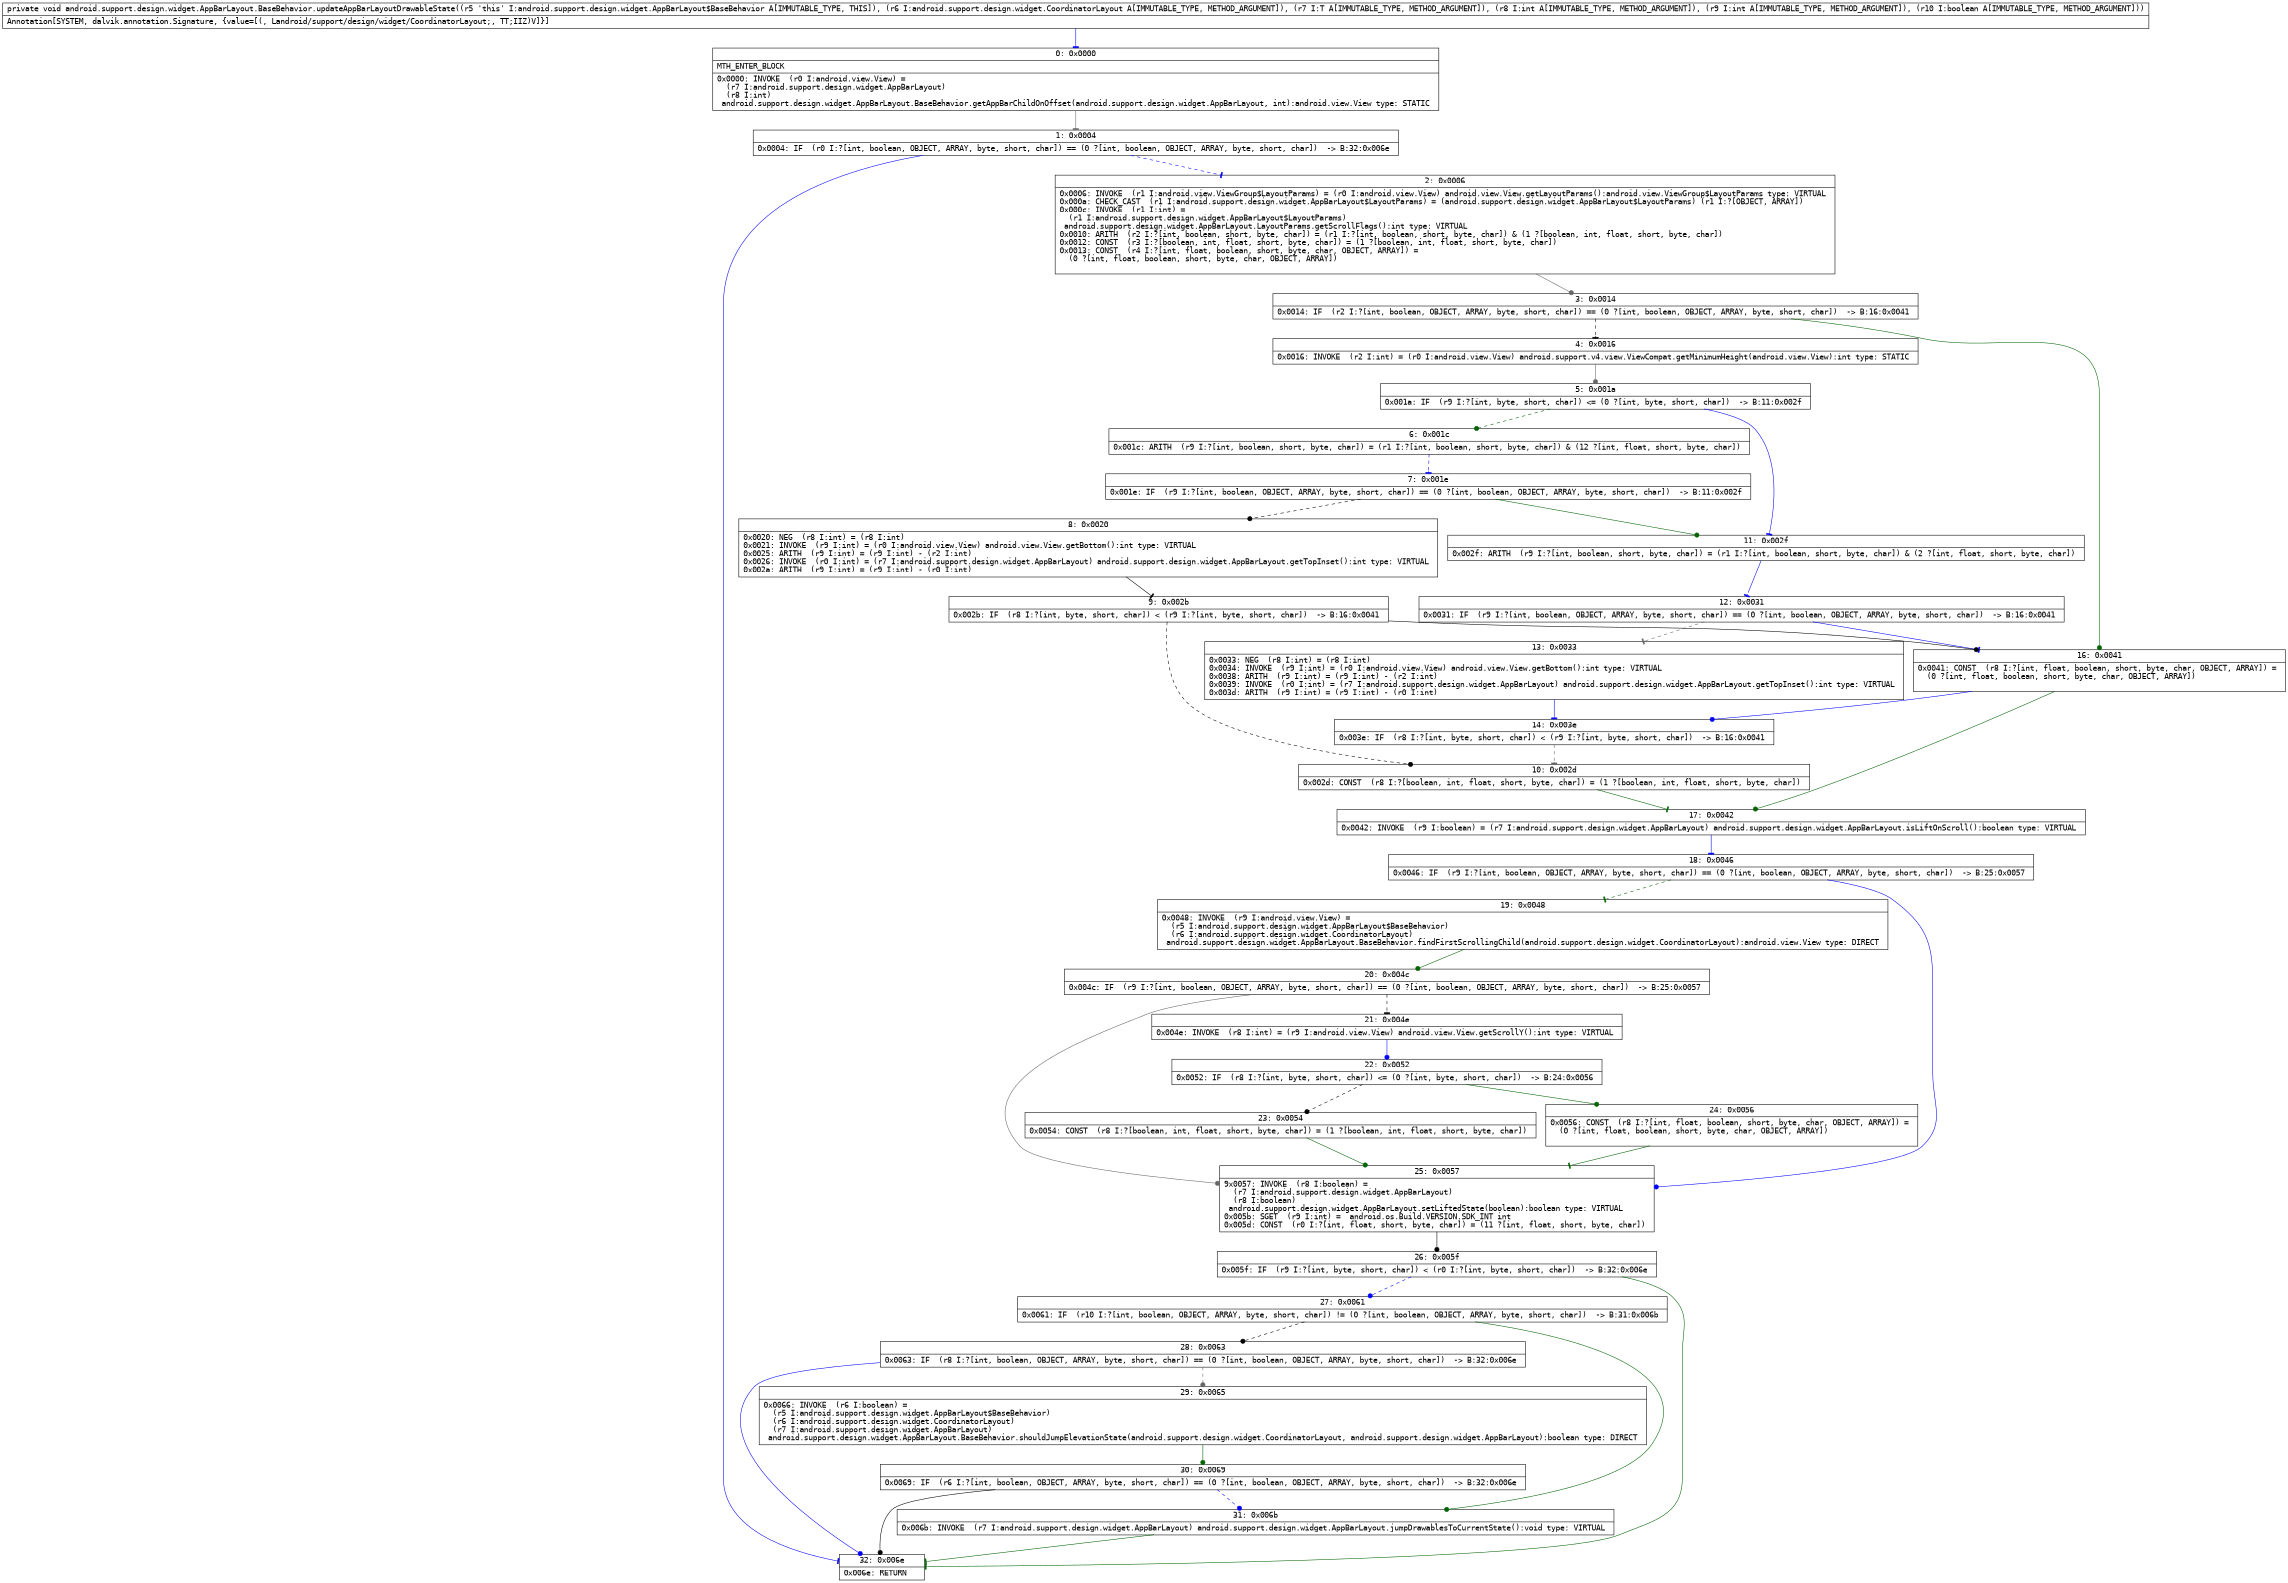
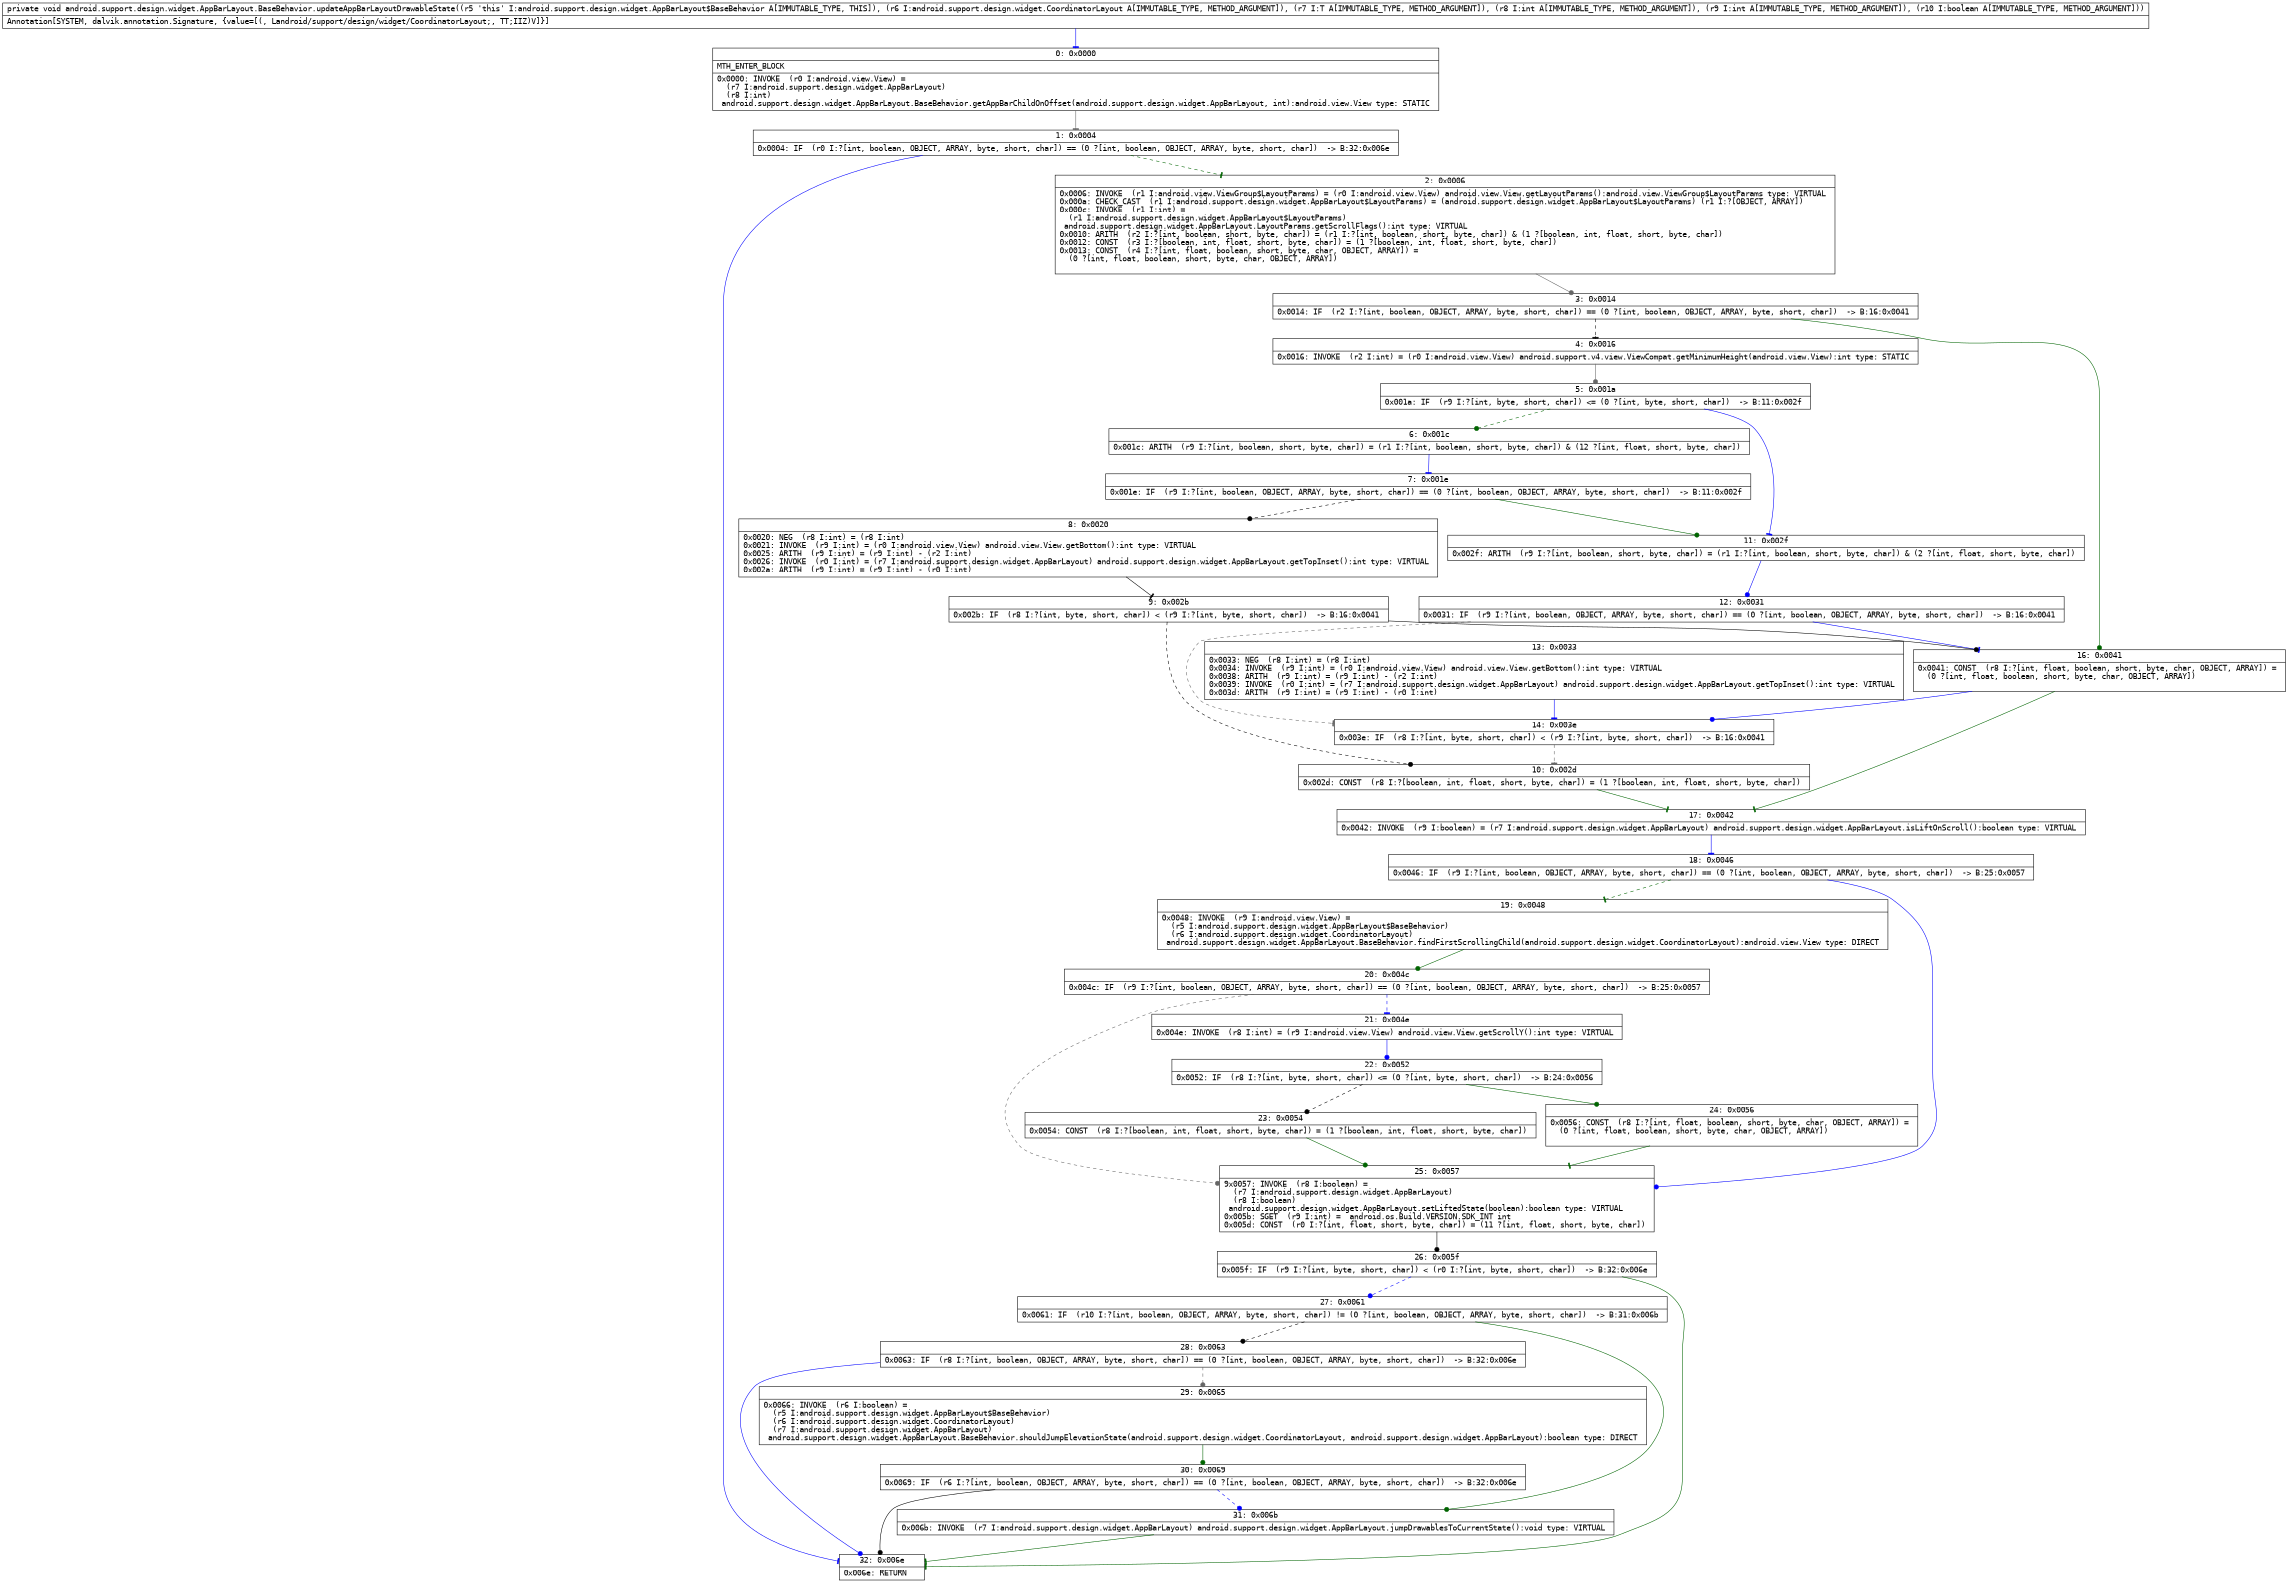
edge "1: 0x0004" -> "2: 0x0006": color blue -> darkgreen
edge "6: 0x001c" -> "7: 0x001e": style dashed -> solid
edge "11: 0x002f" -> "12: 0x0031": arrowhead tee -> dot
edge "12: 0x0031" -> "13: 0x0033": now "12: 0x0031" -> "14: 0x003e"
edge "16: 0x0041" -> "17: 0x0042": arrowhead dot -> tee
edge "20: 0x004c" -> "21: 0x004e": color black -> blue
edge "20: 0x004c" -> "25: 0x0057": style solid -> dashed
